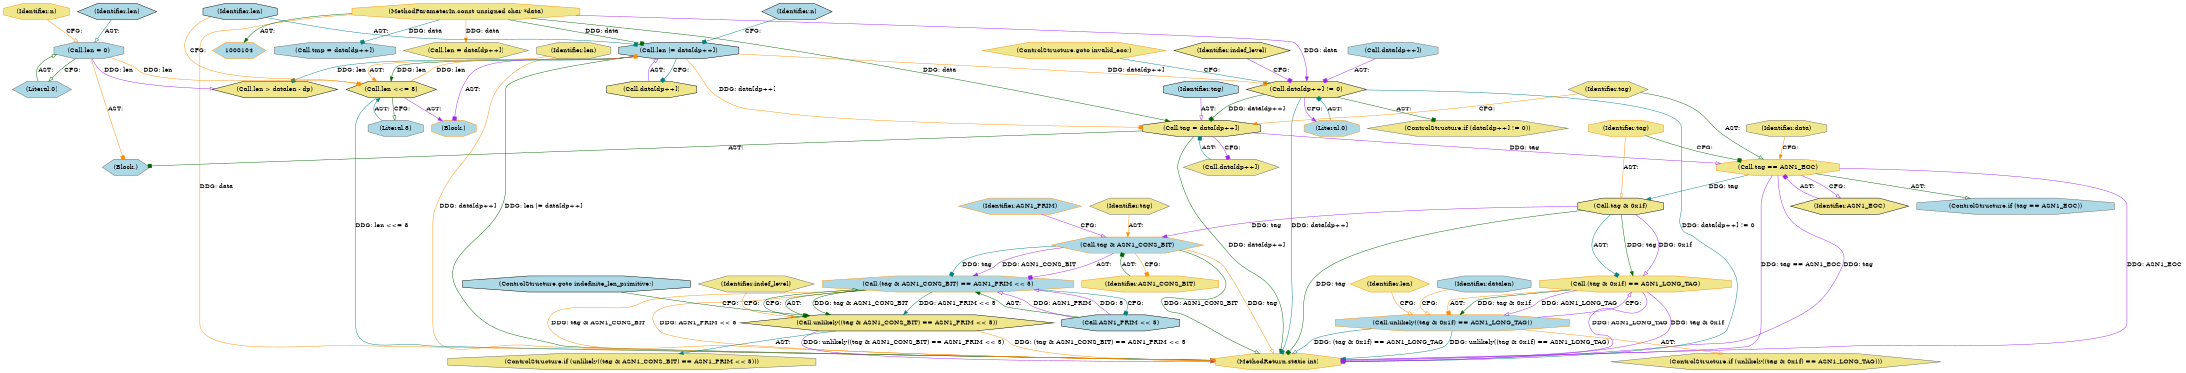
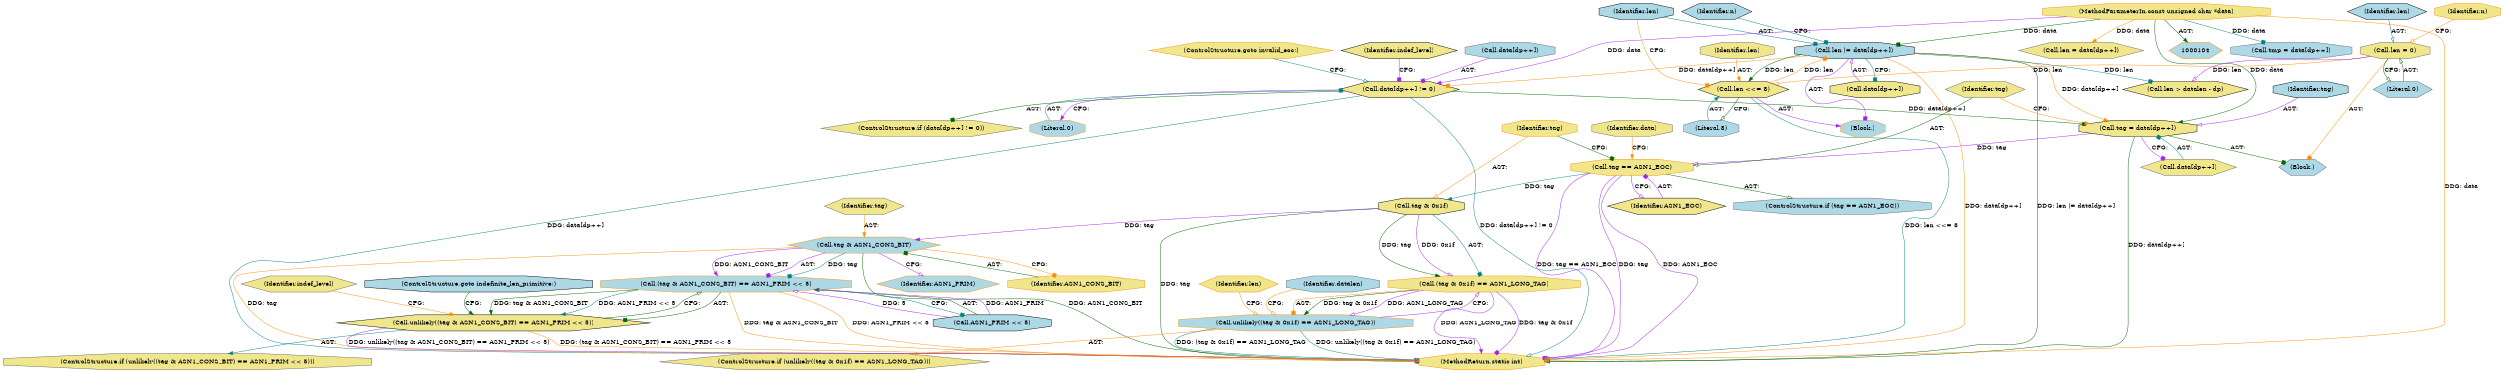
node "(Call,len = 0)": fillcolor lightblue -> khaki
edge "(Call,len |= data[dp++])" -> "(Call,tag = data[dp++])": arrowhead box -> normal
edge "(Identifier,ASN1_PRIM)" -> "(Call,tag & ASN1_CONS_BIT)": reversed
